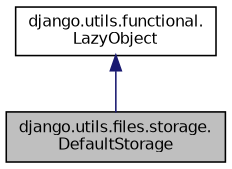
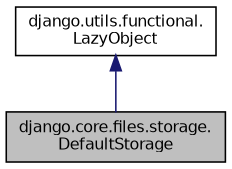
node "django.utils.files.storage. DefaultStorage": label "django.utils.files.storage. DefaultStorage" -> "django.core.files.storage. DefaultStorage"
